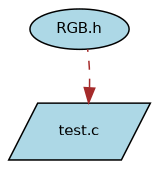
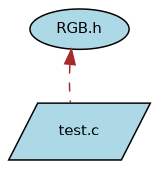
edge "RGB.h" -> "test.c": reversed
